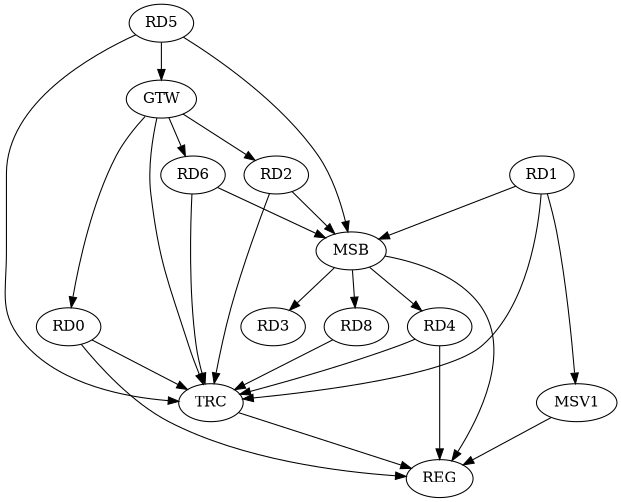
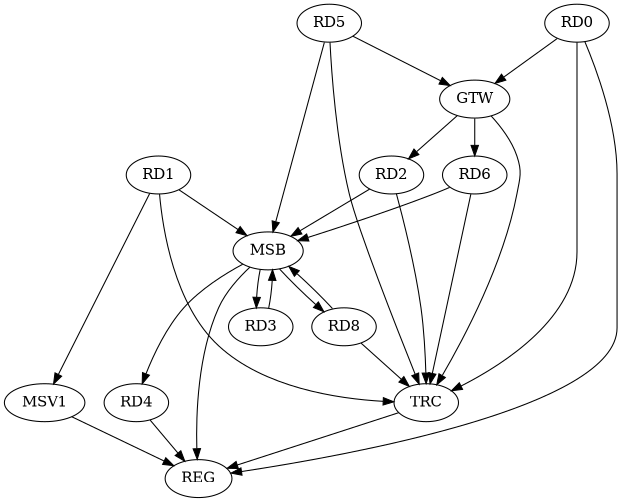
edge "GTW" -> "RD0": reversed
edge "RD8" -> "MSB": added
edge "RD3" -> "MSB": added
edge "RD4" -> "TRC": removed
